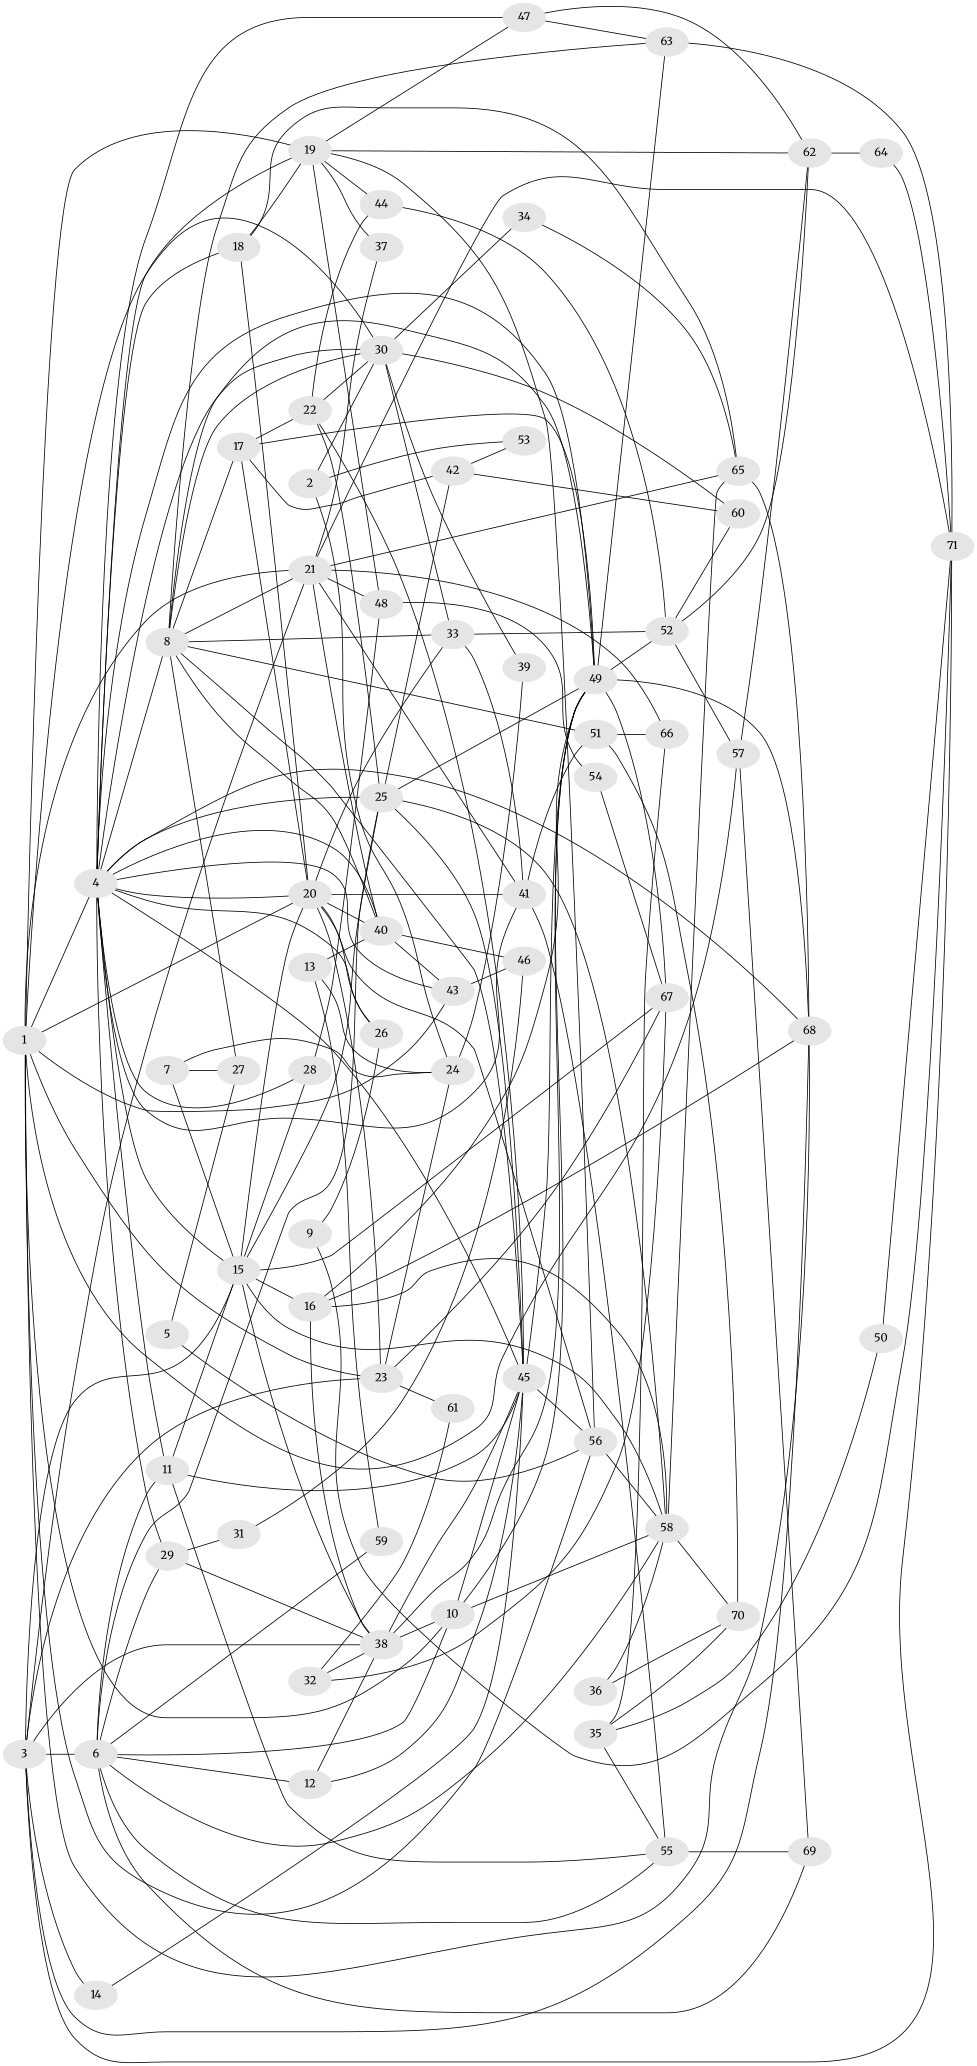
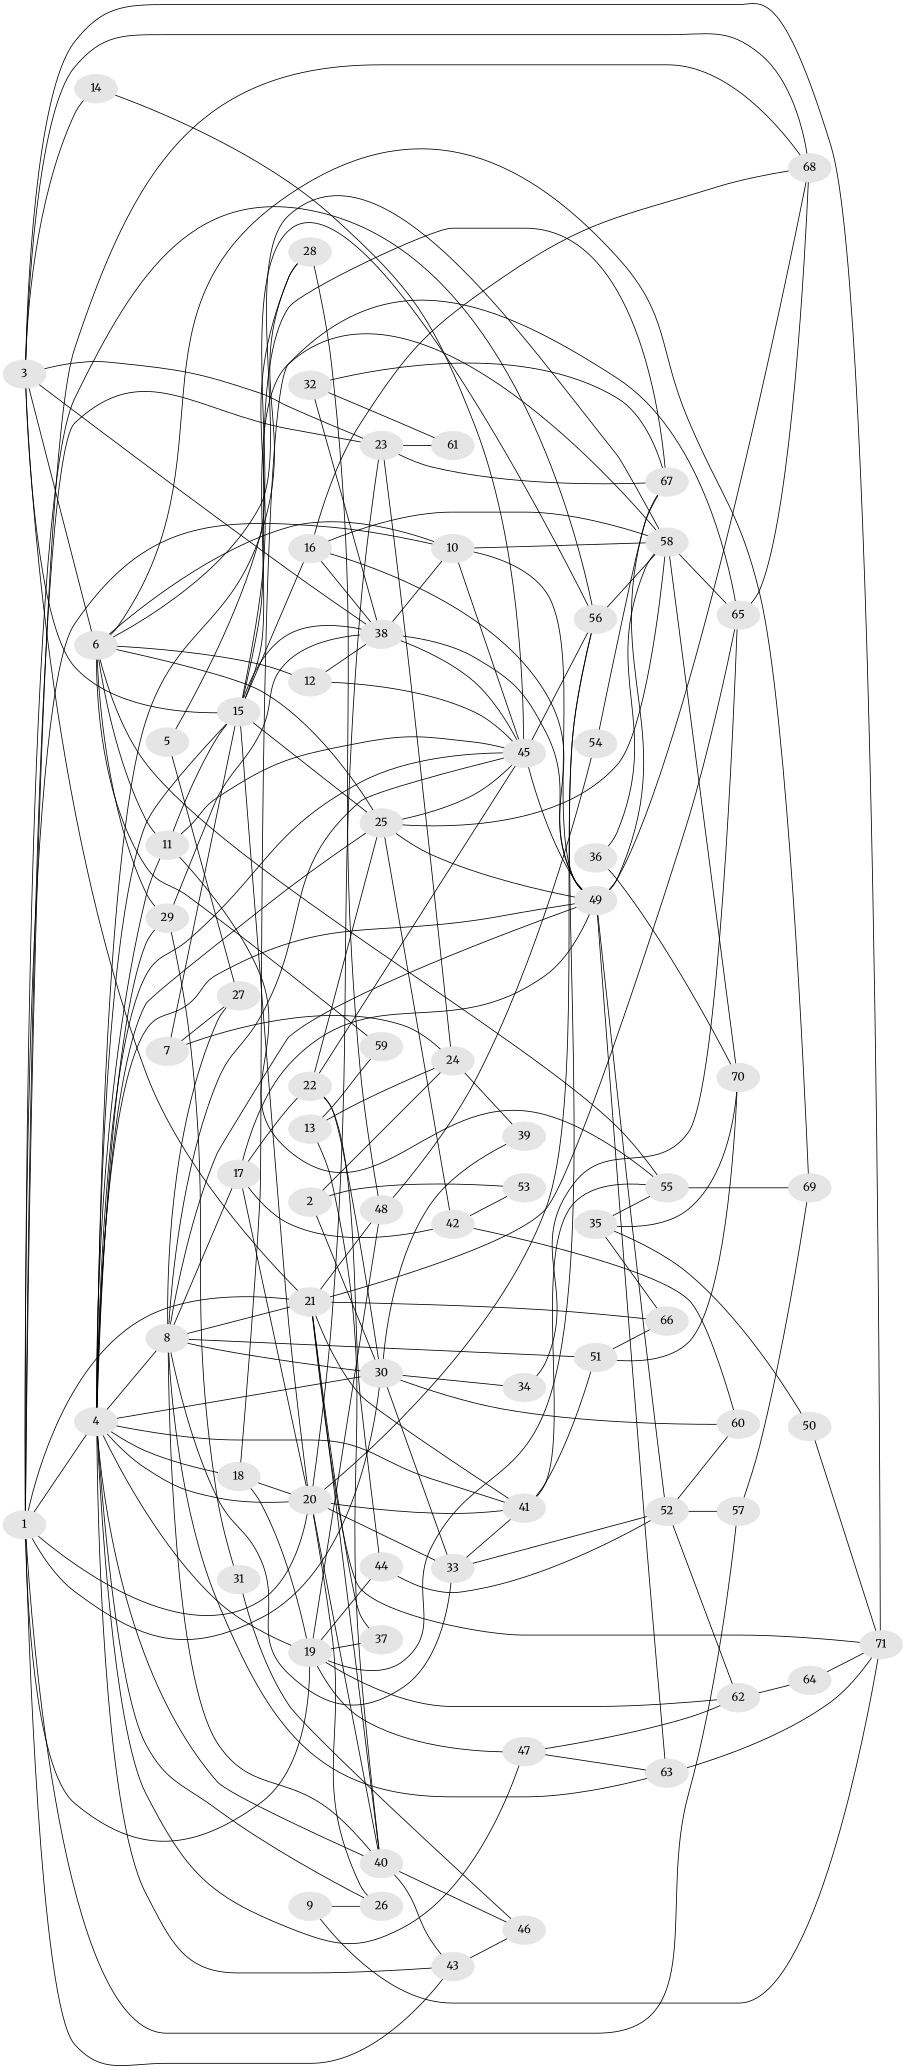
edge "62" -- "57": removed
edge "4" -- "68": removed
